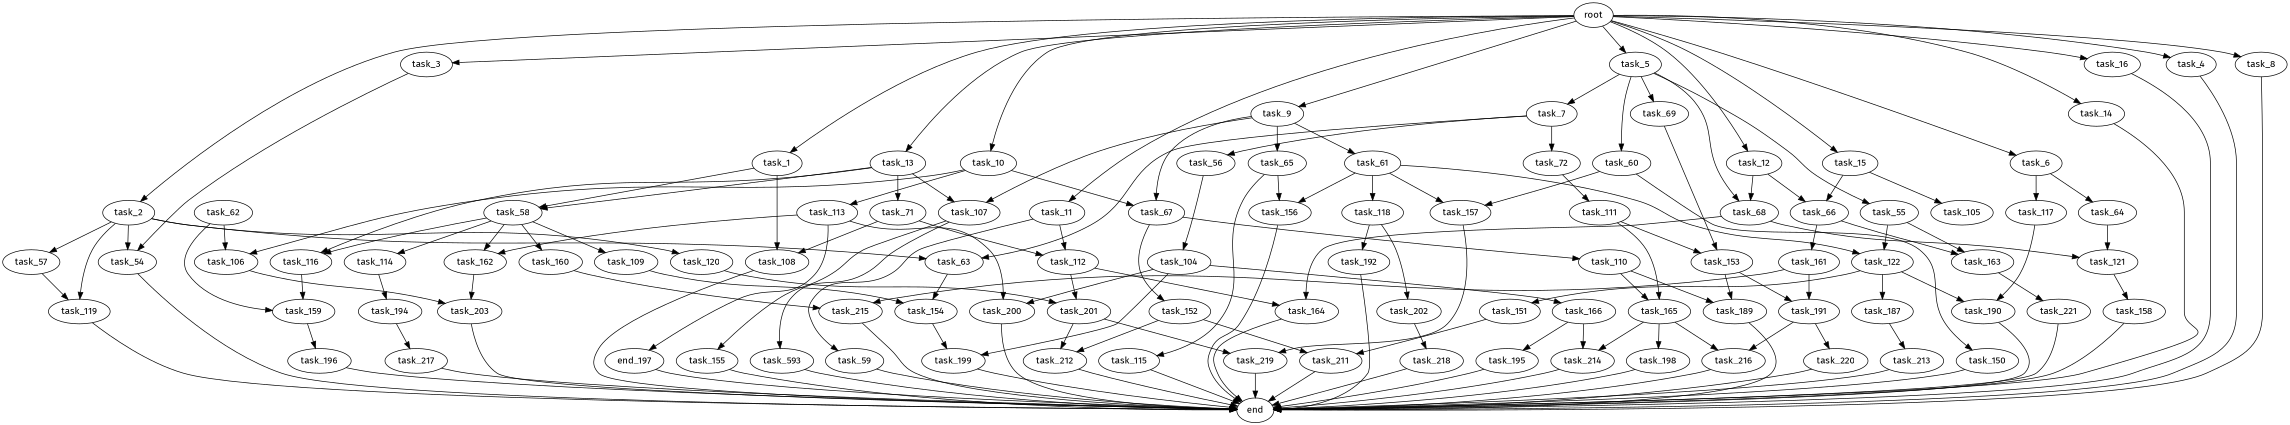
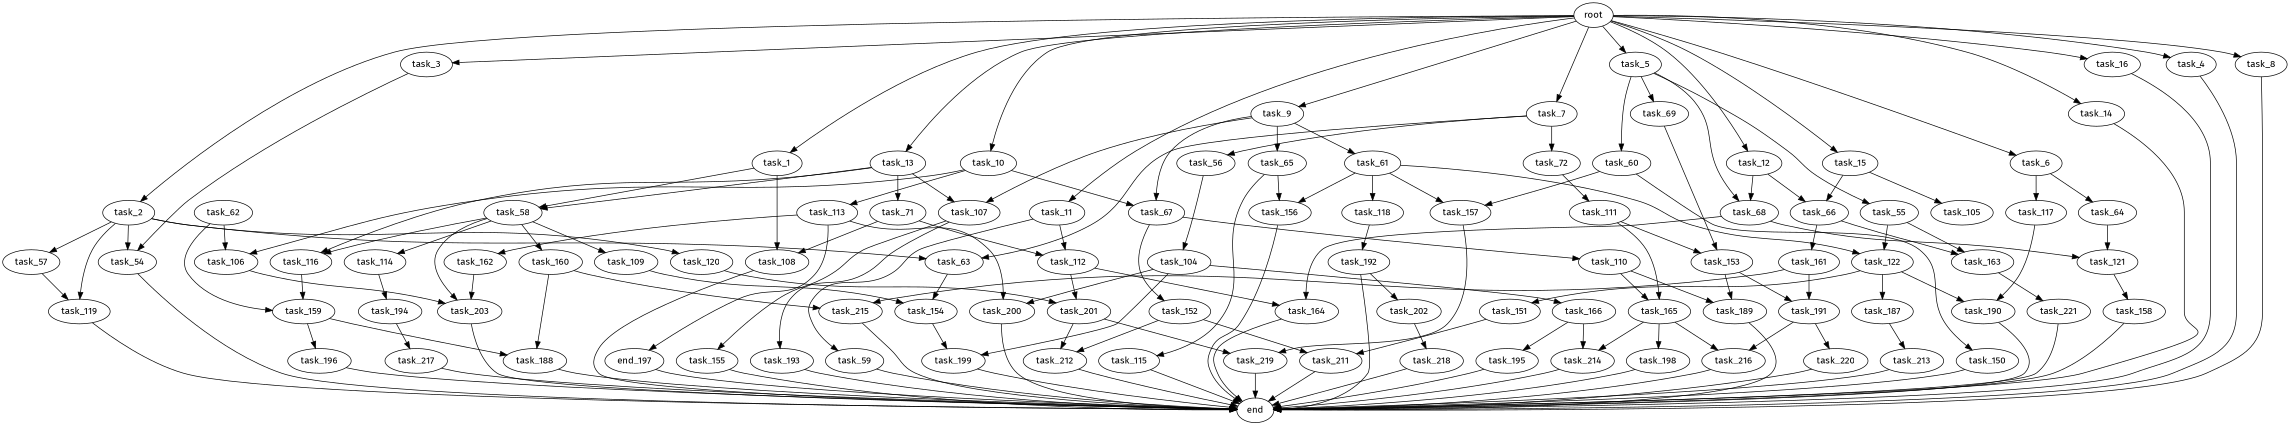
edge "task_5" -> "task_7": now "root" -> "task_7"
edge "task_58" -> "task_162": now "task_58" -> "task_203"
edge "task_118" -> "task_202": now "task_192" -> "task_202"
node "task_188": added
node "task_593": label "task_593" -> "task_193"
